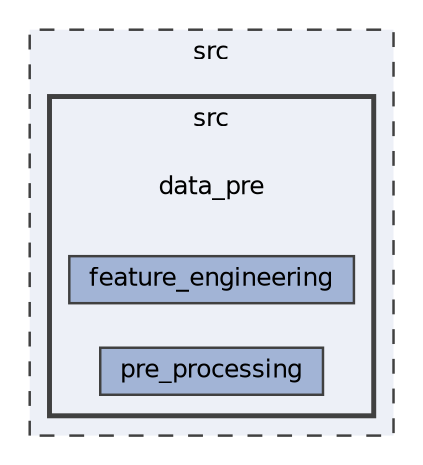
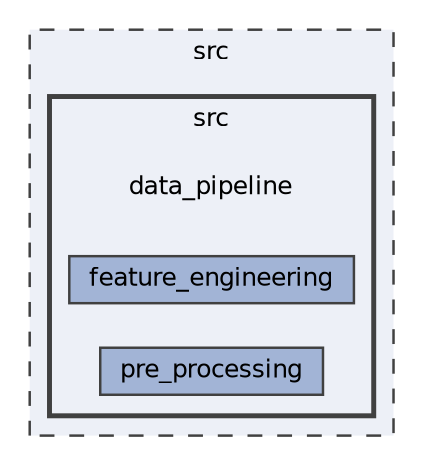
node "data_pre": label "data_pre" -> "data_pipeline"
